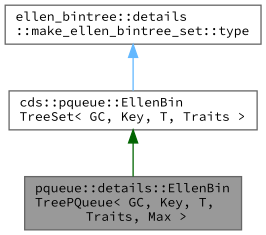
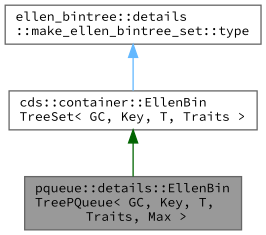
node "cds::pqueue::EllenBin TreeSet< GC, Key, T, Traits >": label "cds::pqueue::EllenBin TreeSet< GC, Key, T, Traits >" -> "cds::container::EllenBin TreeSet< GC, Key, T, Traits >"
